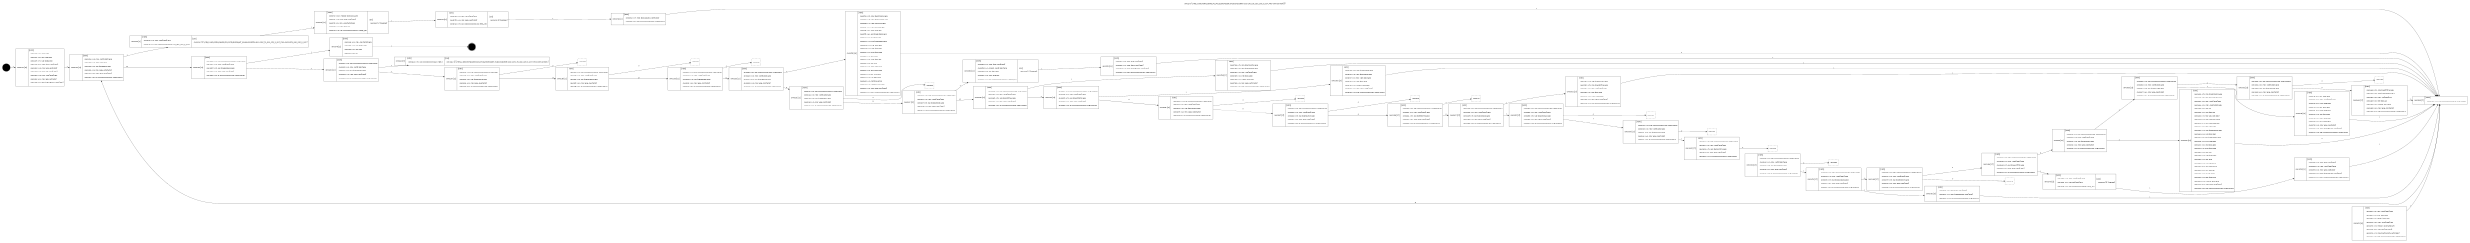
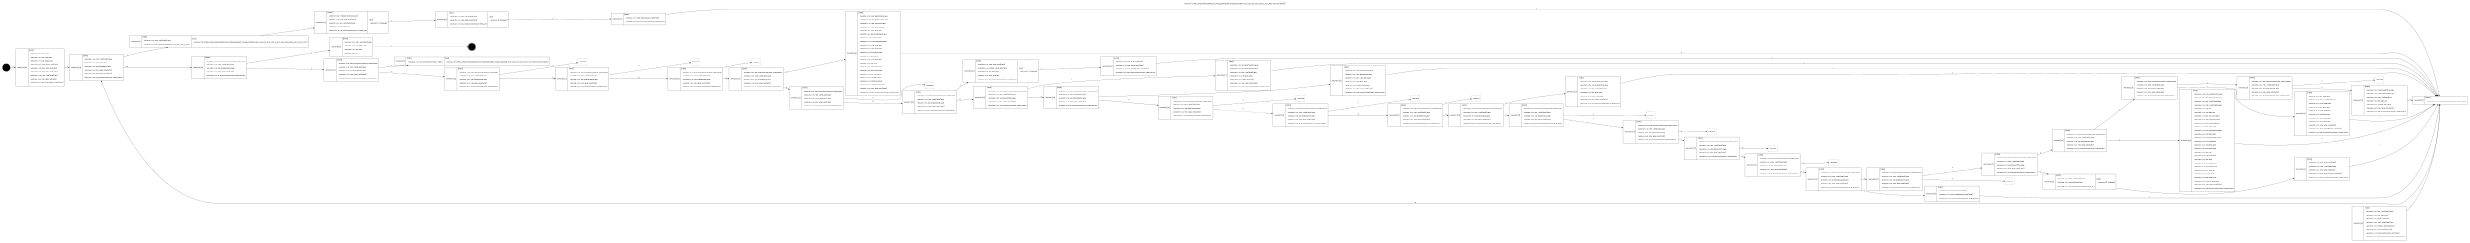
edge "0x401422 [25]" -> "0x40143b [25]": added, label "7"
